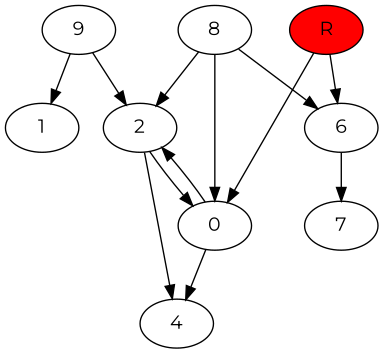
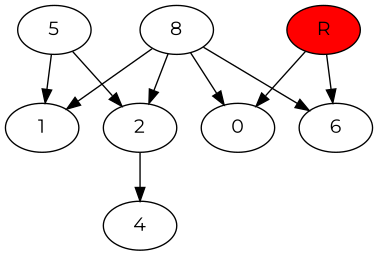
node "9": label "9" -> "5"
edge "8" -> "1": added
edge "2" -> "0": removed
edge "0" -> "2": removed
node "7": removed
edge "0" -> "4": removed
